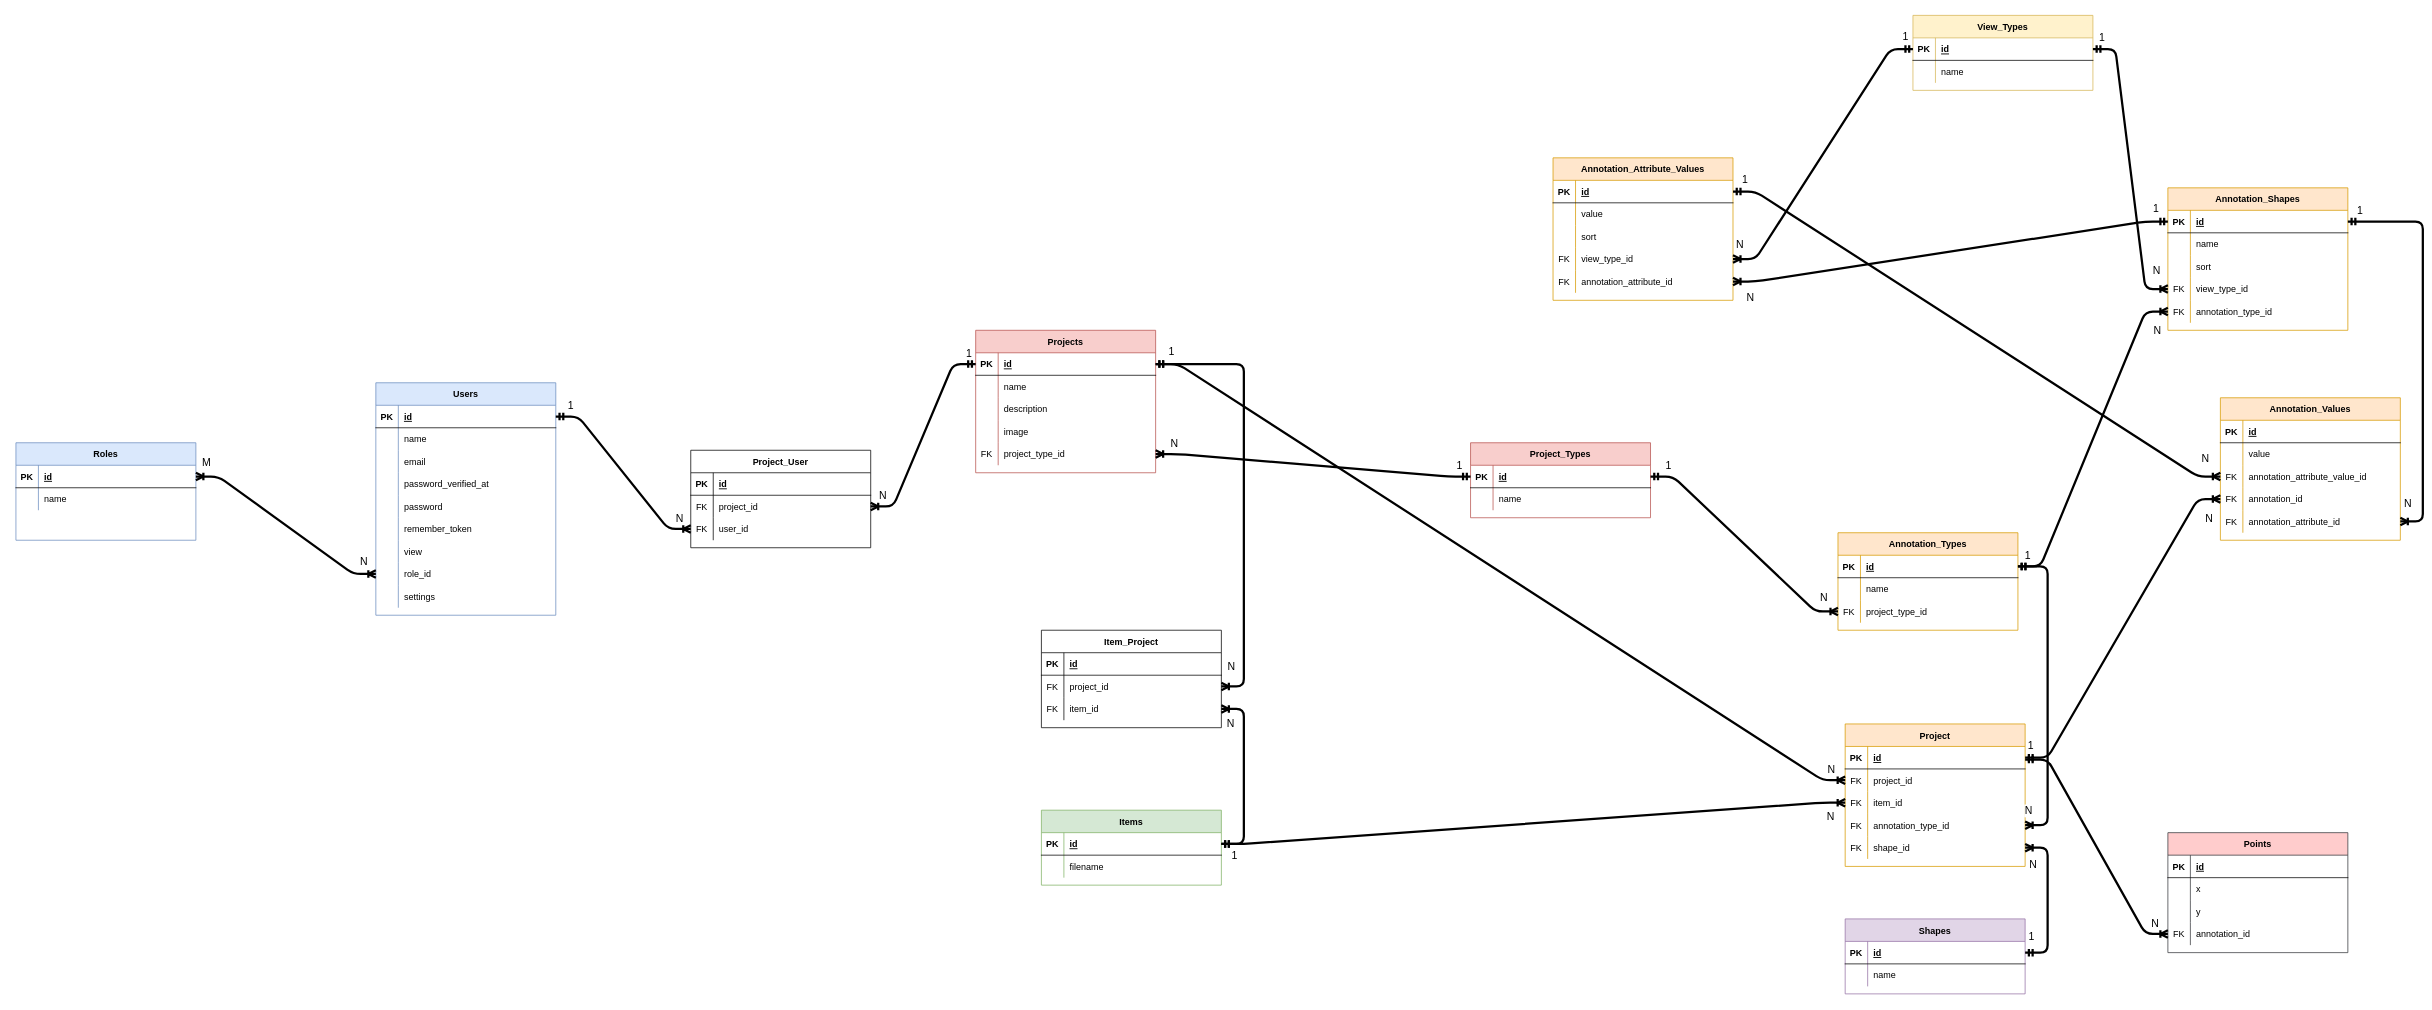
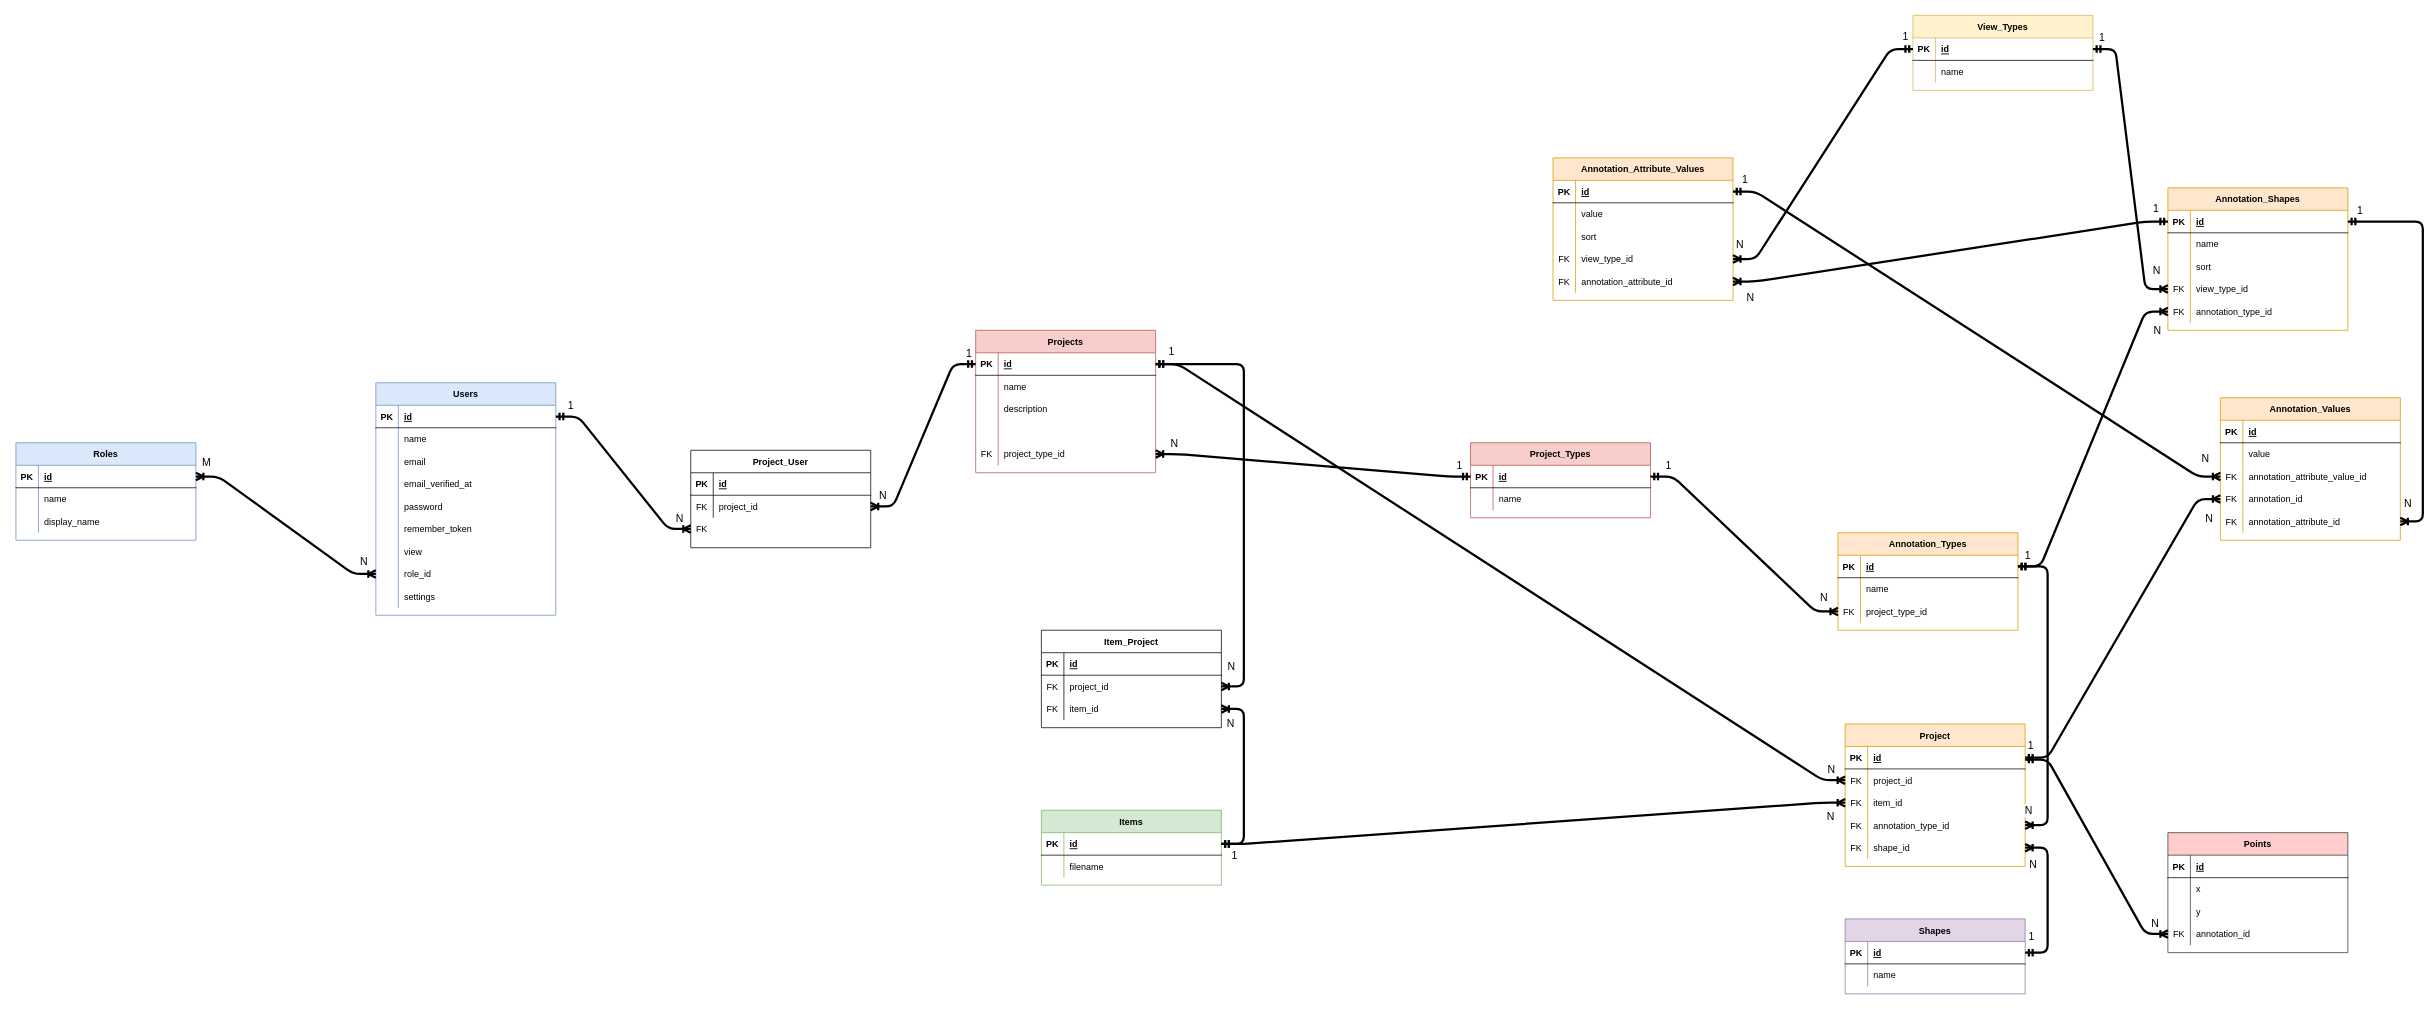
node "image": removed
node "password_verified_at": label "password_verified_at" -> "email_verified_at"
node "display_name": added
node "user_id": removed
